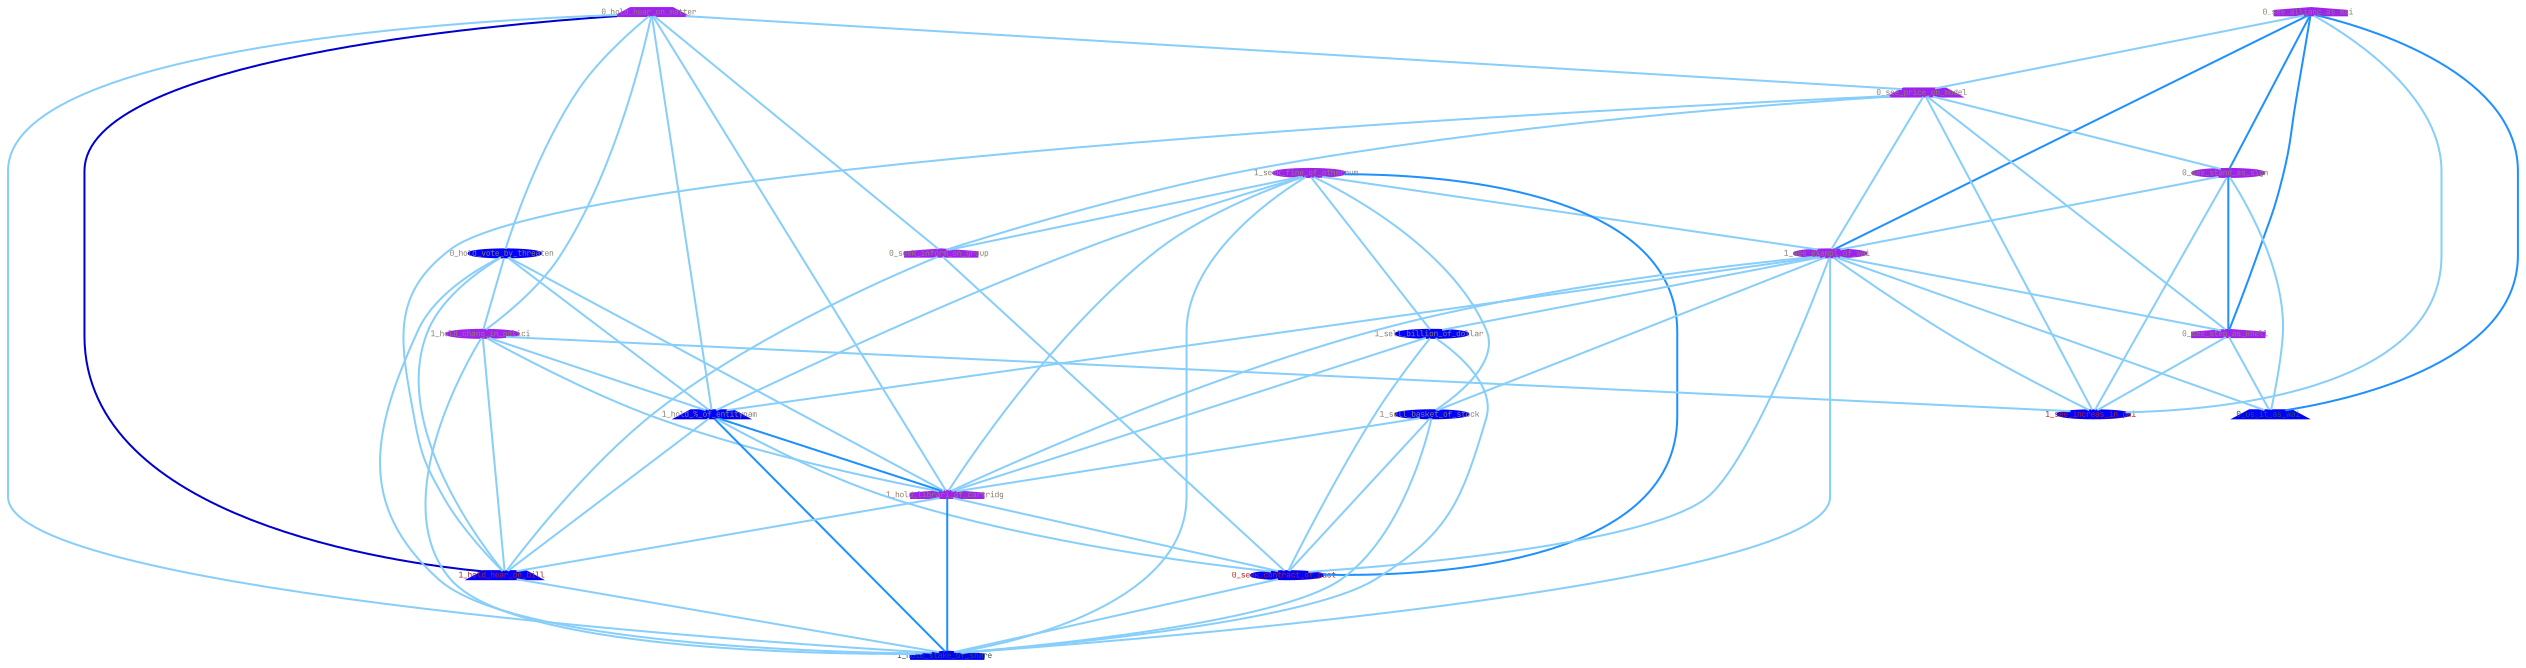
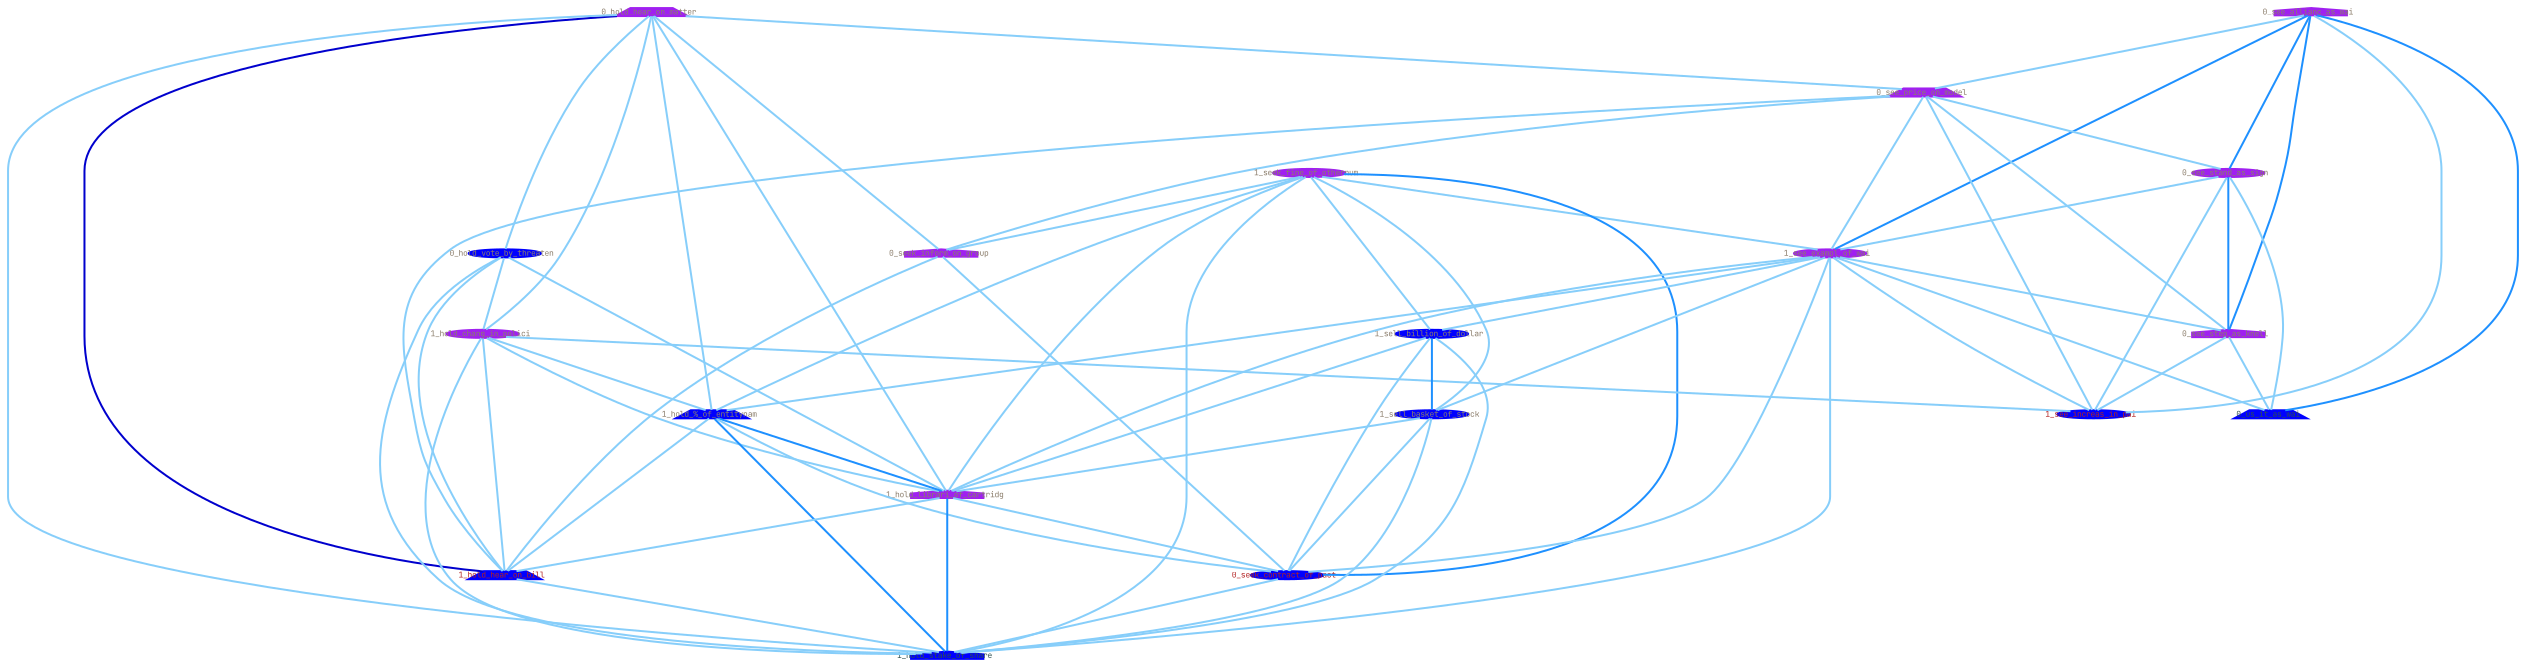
edge "0_hold_vote_by_threaten" -- "1_hold_%_of_entitynam": removed
edge "1_sell_billion_of_dollar" -- "1_sell_basket_of_stock": added
